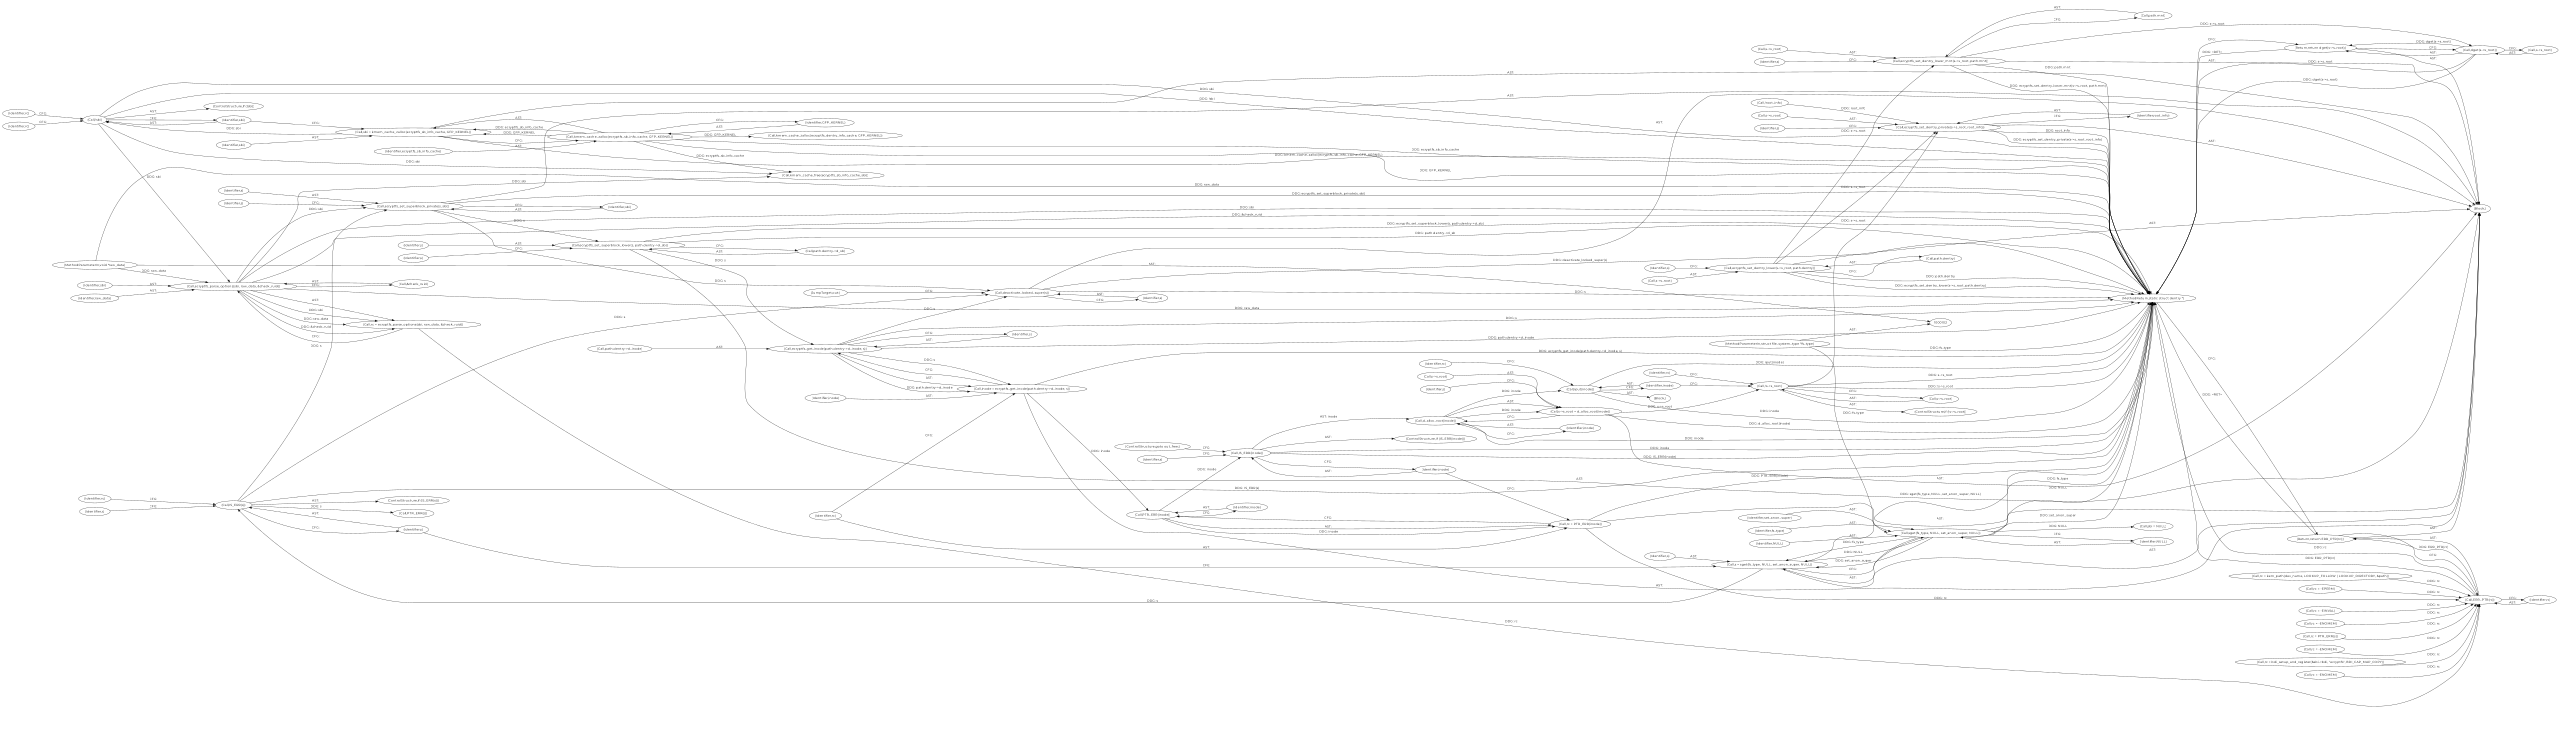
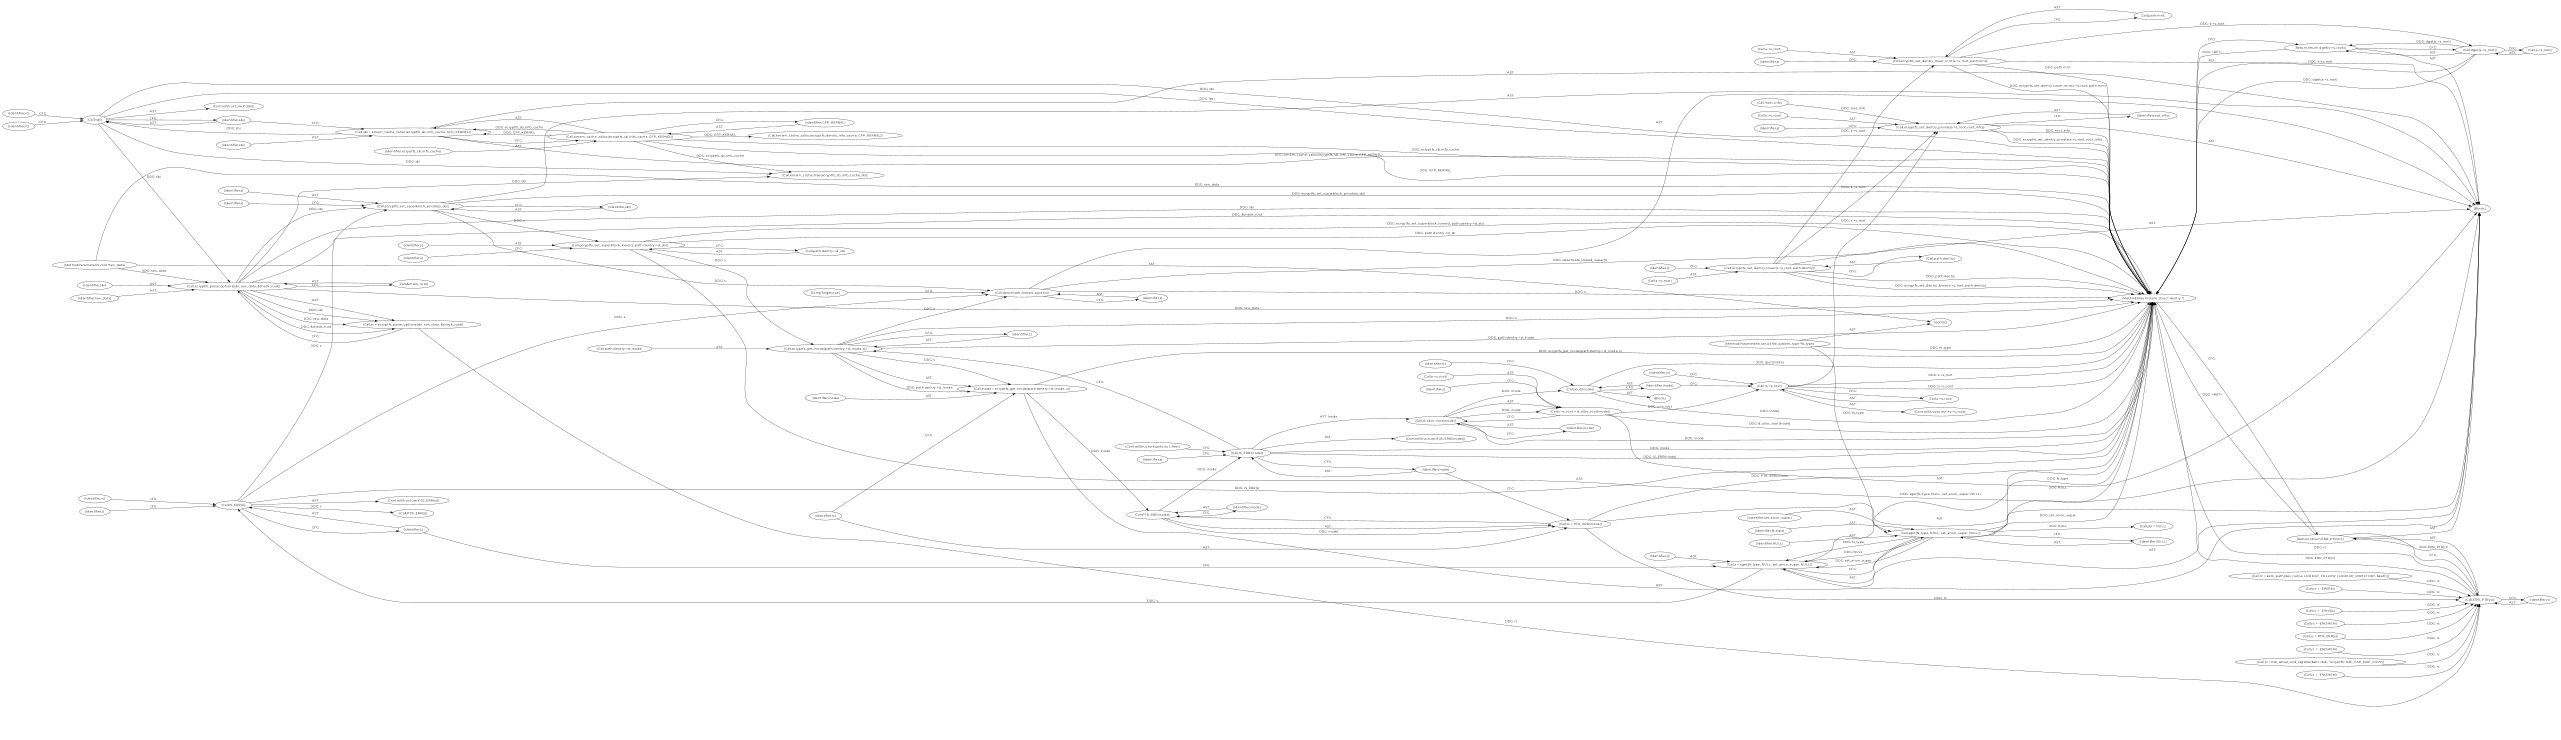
edge "(Call,inode = ecryptfs_get_inode(path.dentry->d_inode, s))" -> "(Call,ecryptfs_get_inode(path.dentry->d_inode, s))": now "(Call,IS_ERR(inode))" -> "(Call,ecryptfs_get_inode(path.dentry->d_inode, s))"
